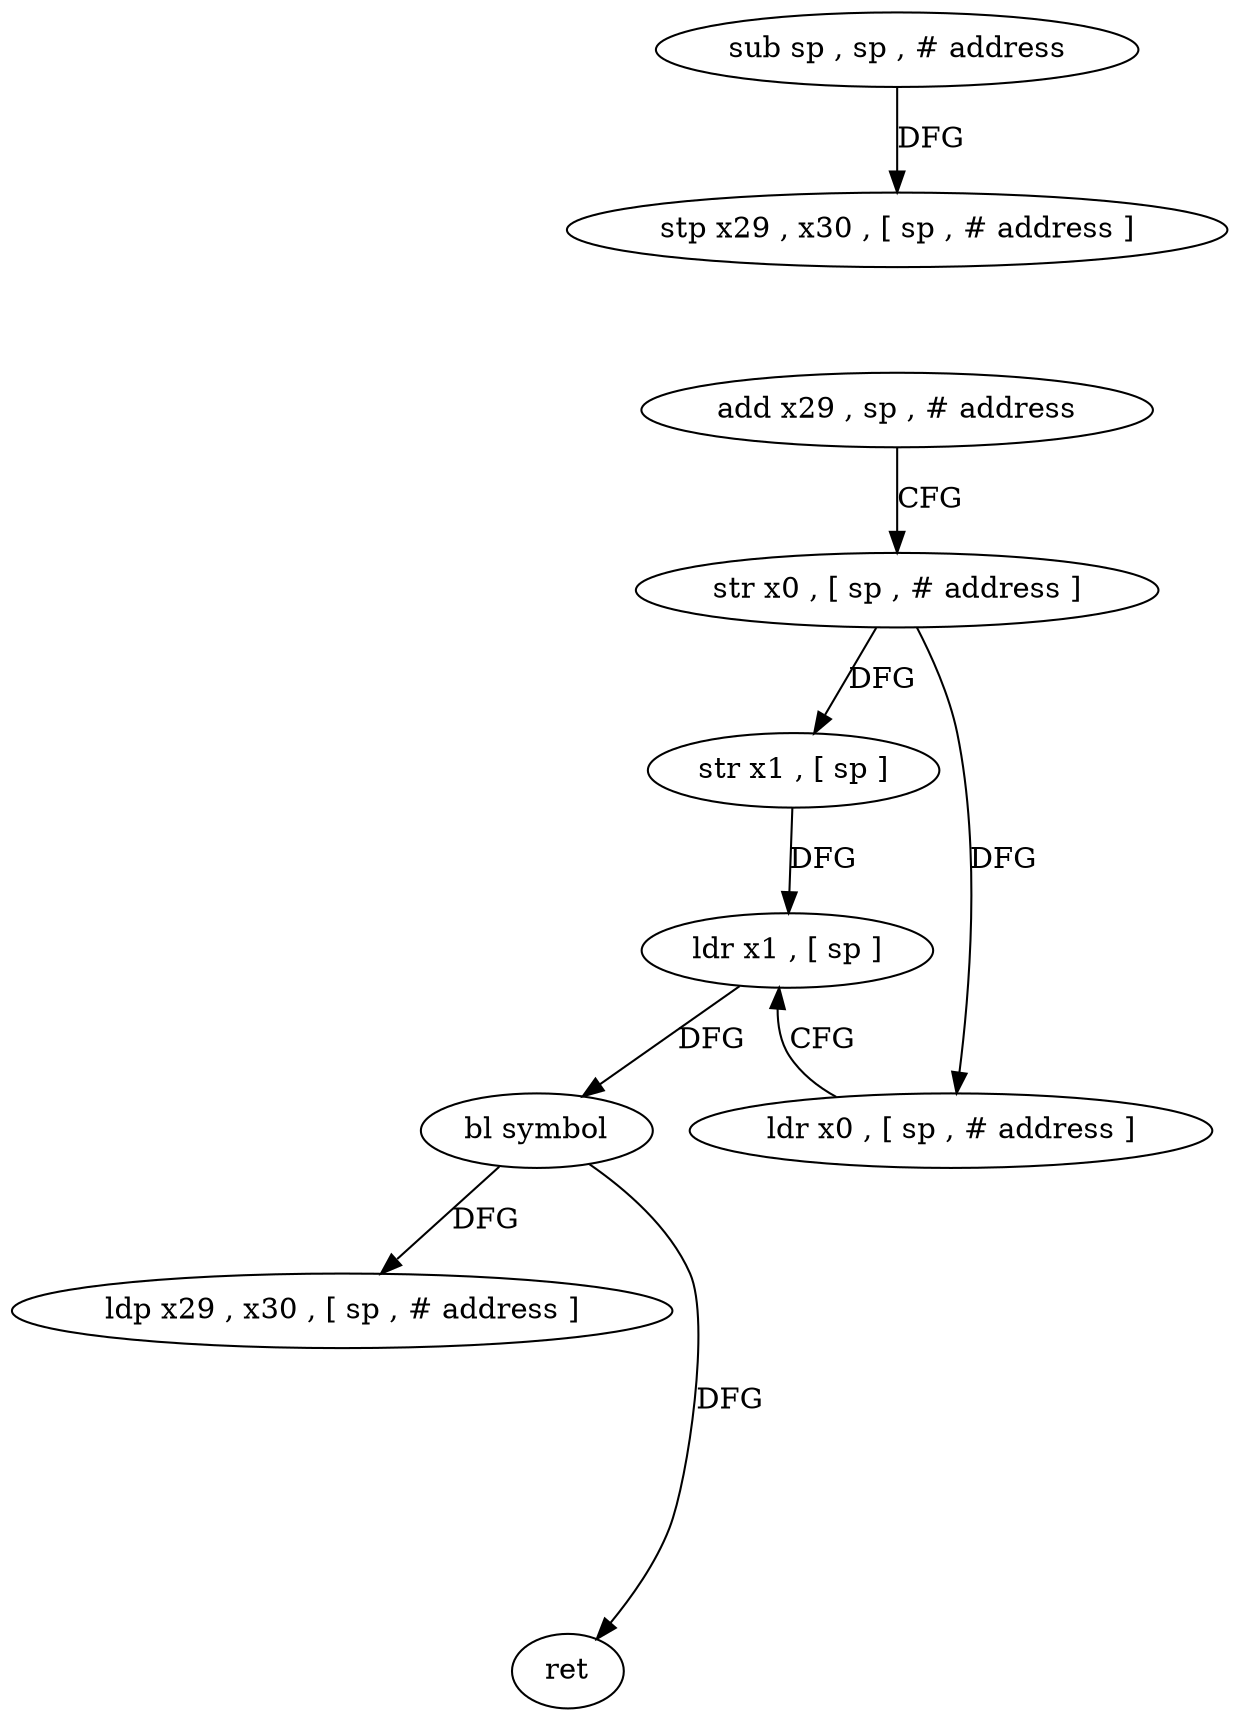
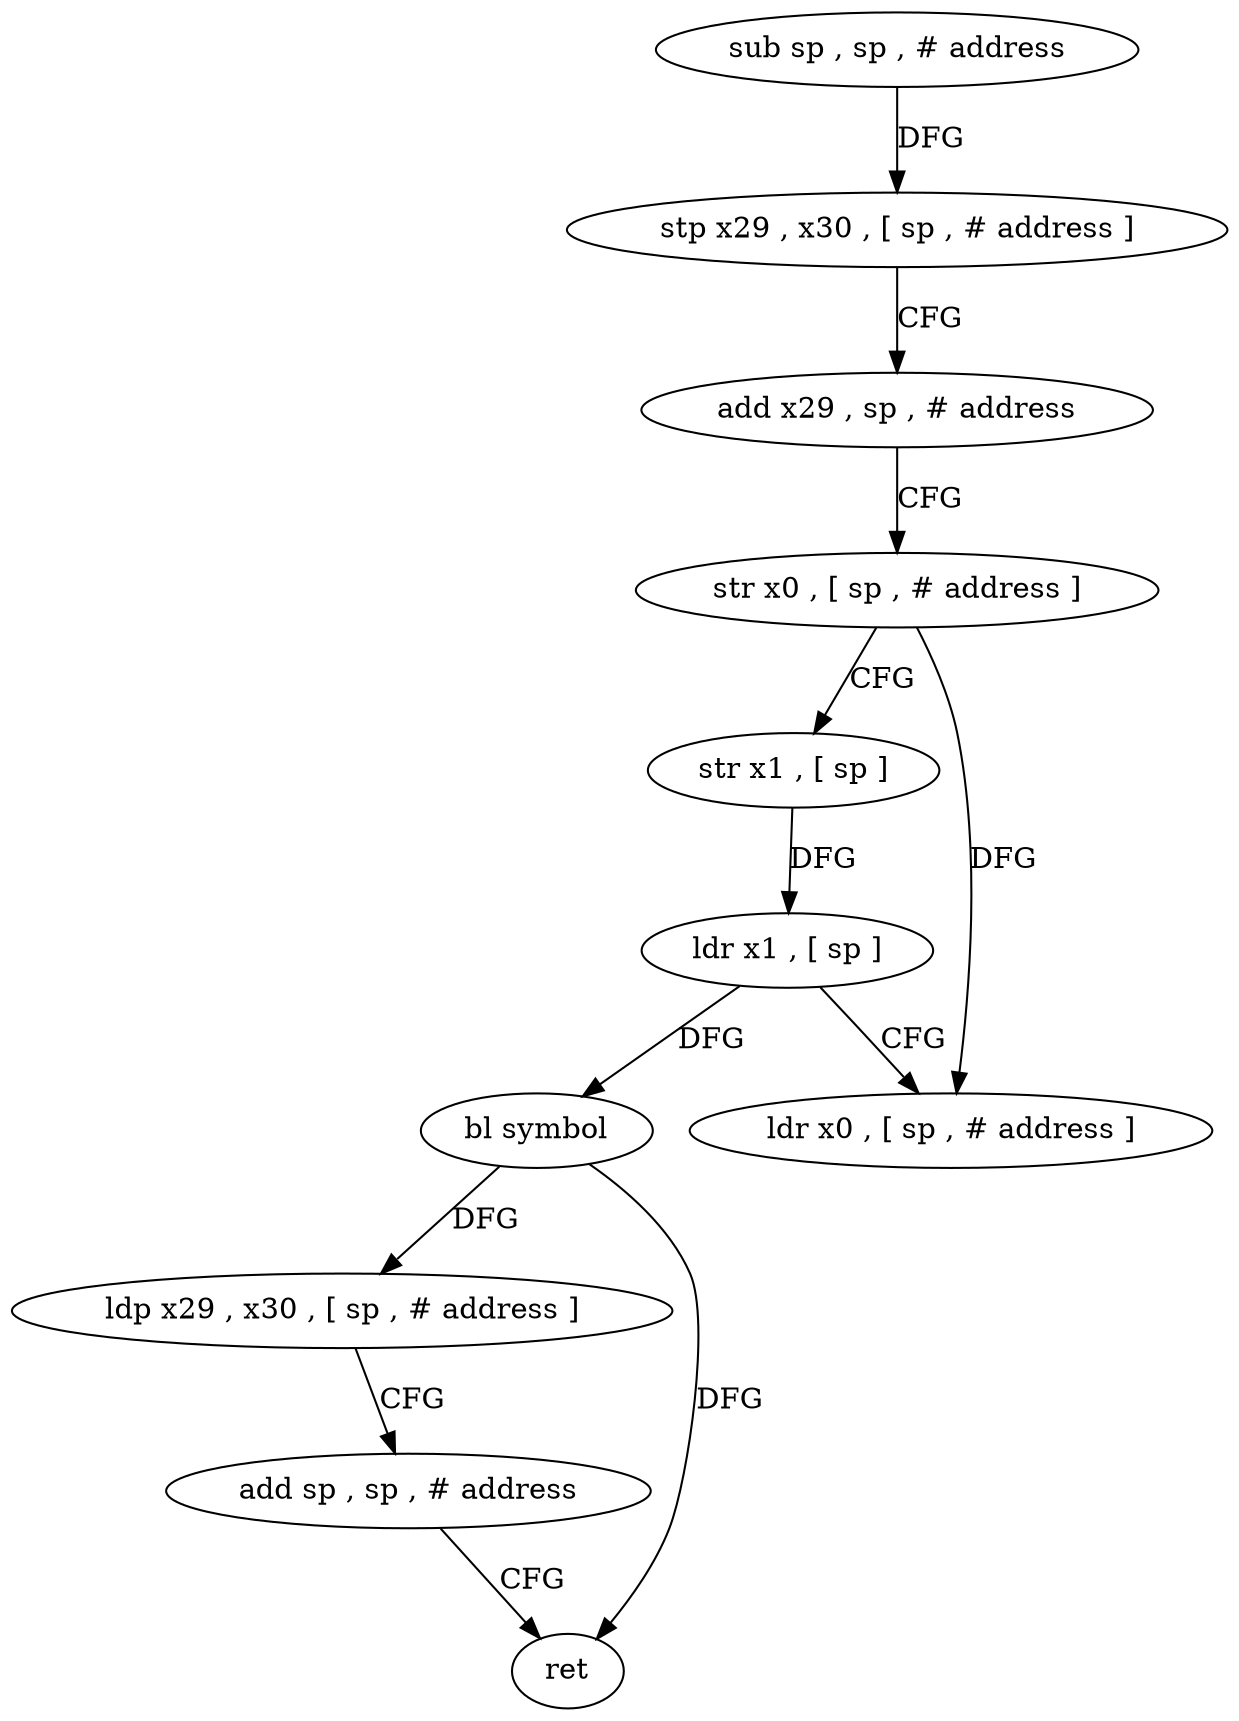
edge "stp x29 , x30 , [ sp , # address ]" -> "add x29 , sp , # address": added, label "CFG"
edge "str x0 , [ sp , # address ]" -> "str x1 , [ sp ]": label "DFG" -> "CFG"
edge "ldr x0 , [ sp , # address ]" -> "ldr x1 , [ sp ]": reversed
node "add sp , sp , # address": added
